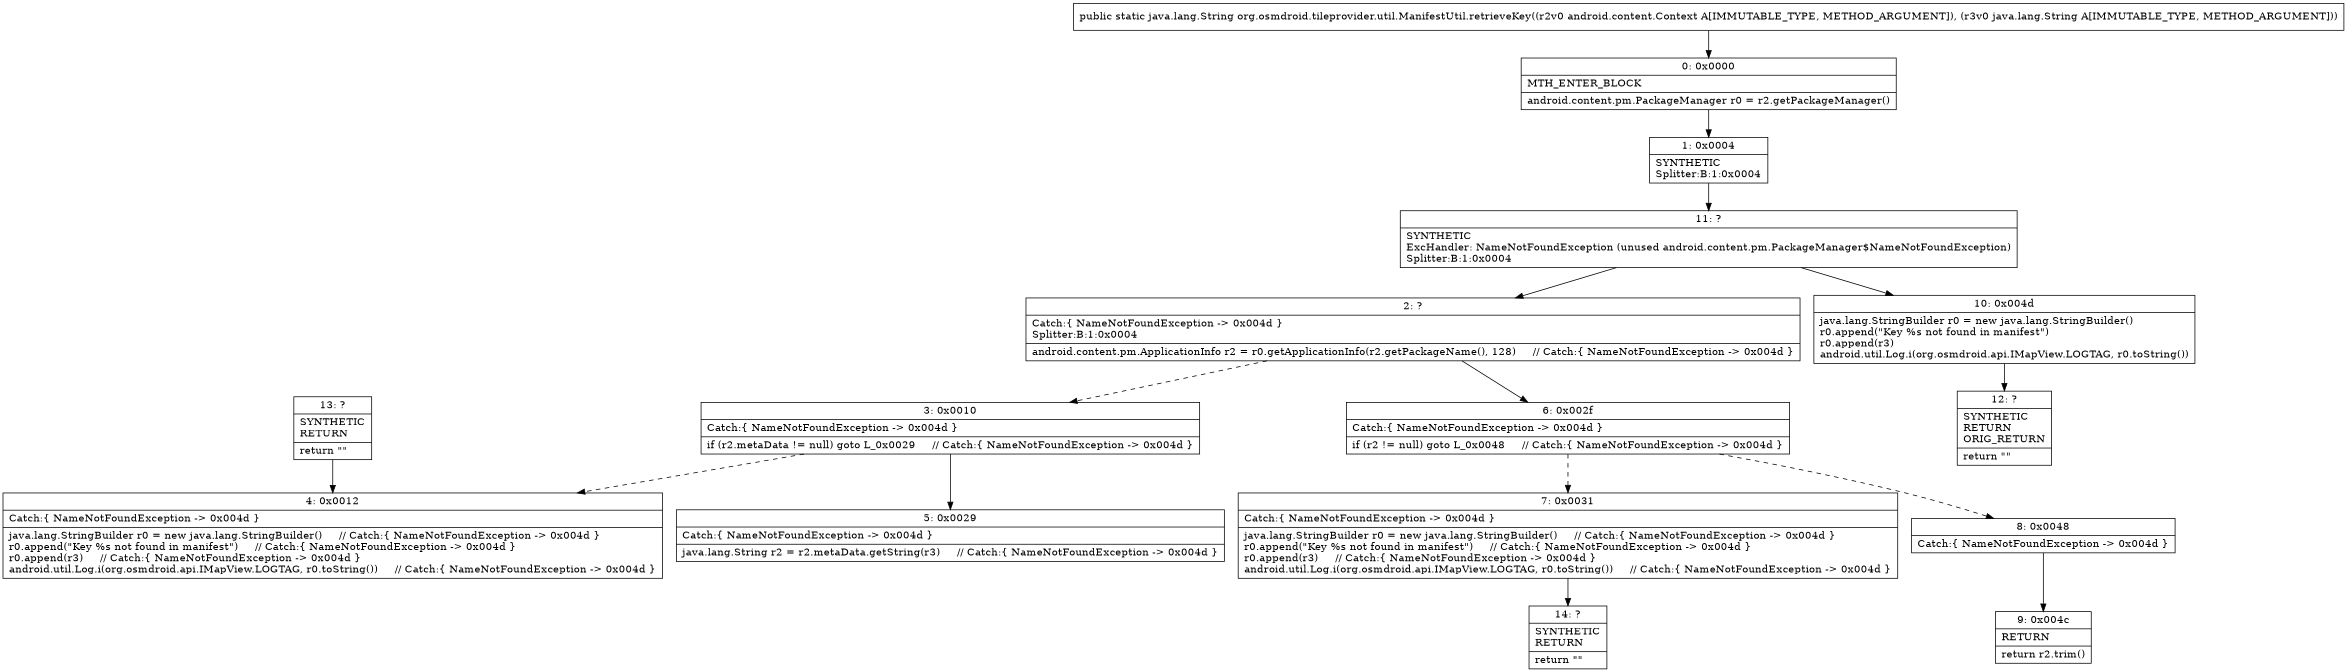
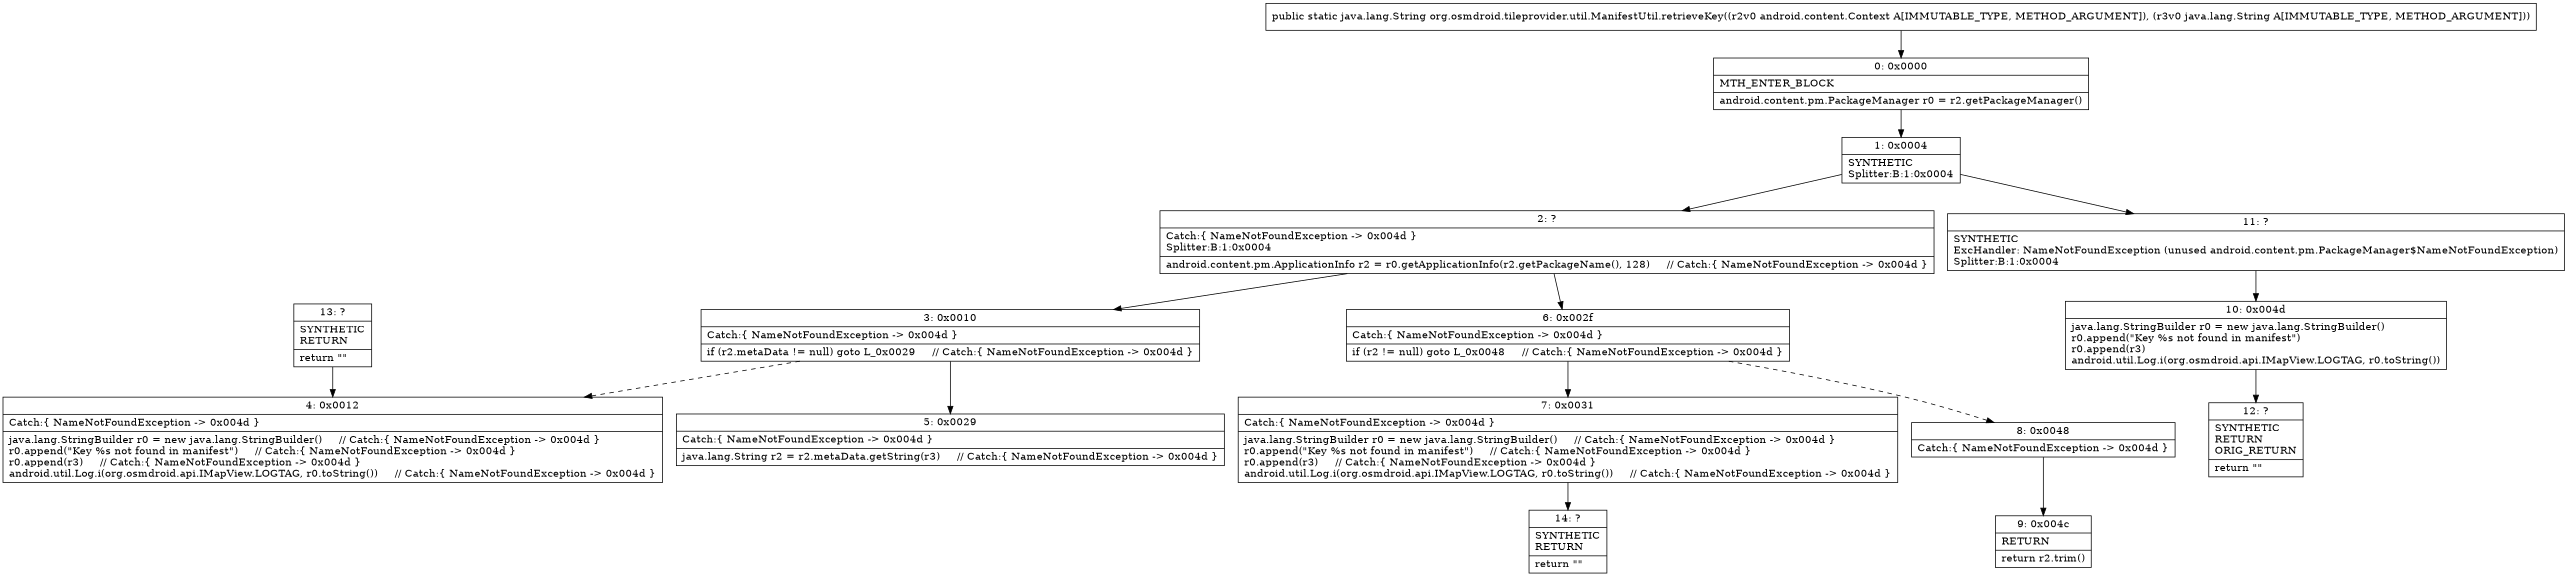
edge "11: ?" -> "2: ?": now "1: 0x0004" -> "2: ?"
edge "2: ?" -> "3: 0x0010": style dashed -> solid
edge "6: 0x002f" -> "7: 0x0031": style dashed -> solid
